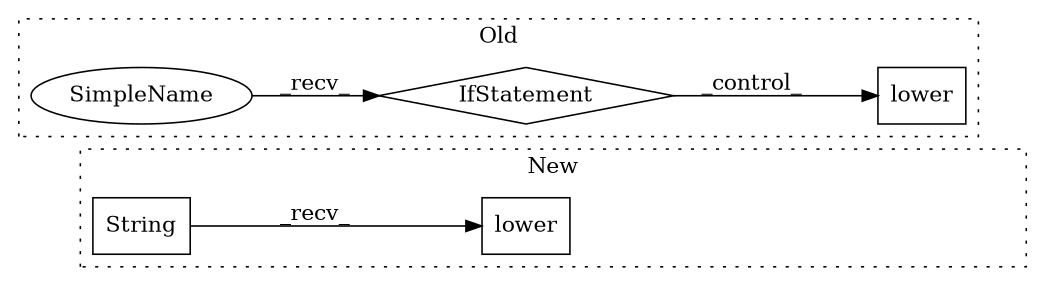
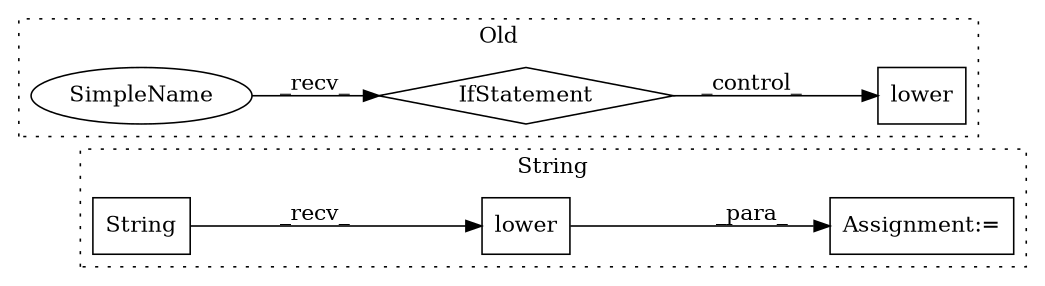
cluster "New": label "New" -> "String"
node "Assignment:=": added
